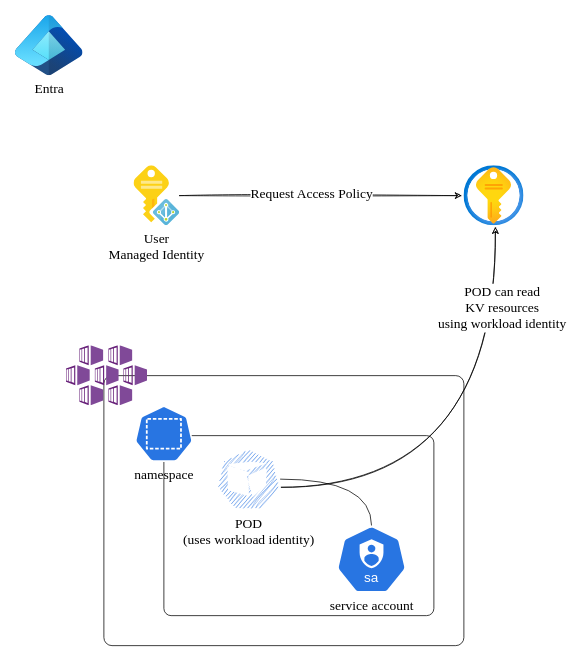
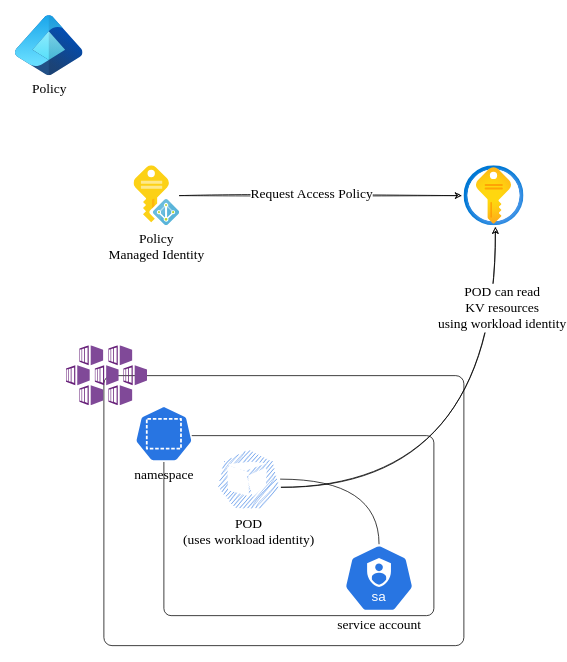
node "Entra": label "Entra" -> "Policy"
node "UserManaged Identity": label "UserManaged Identity" -> "PolicyManaged Identity"
node "service account": moved (372, 559) -> (379, 578)
